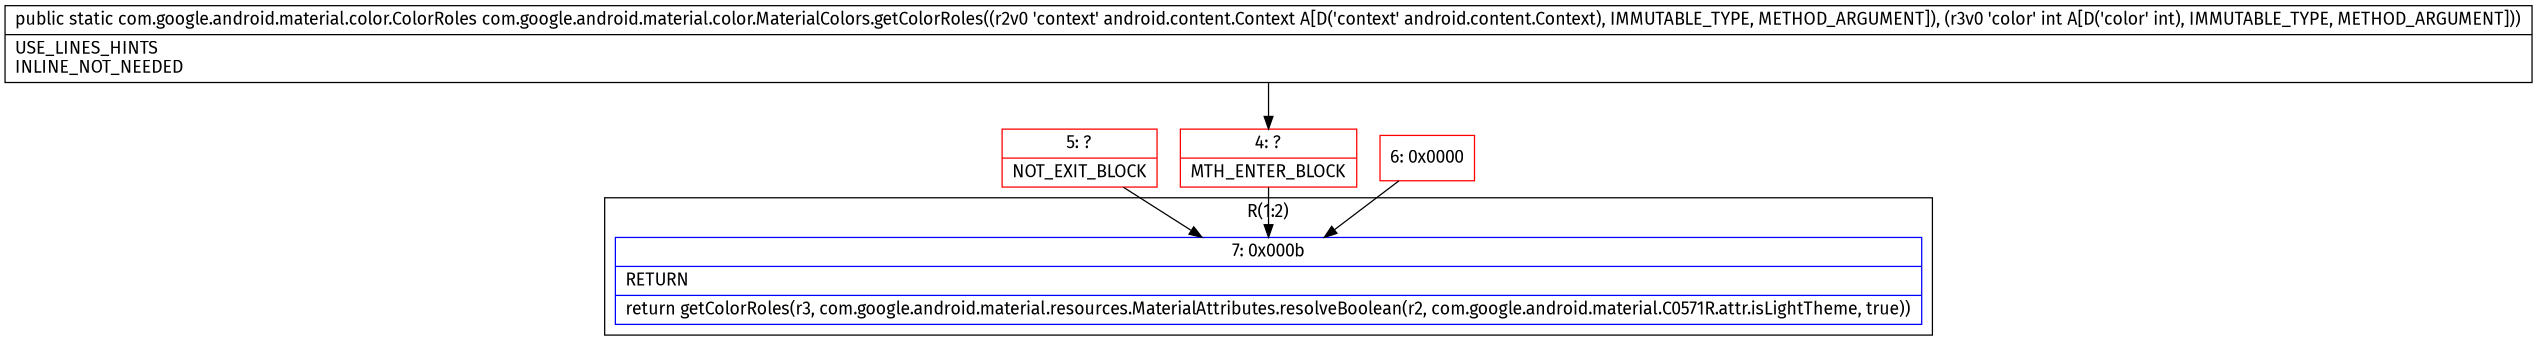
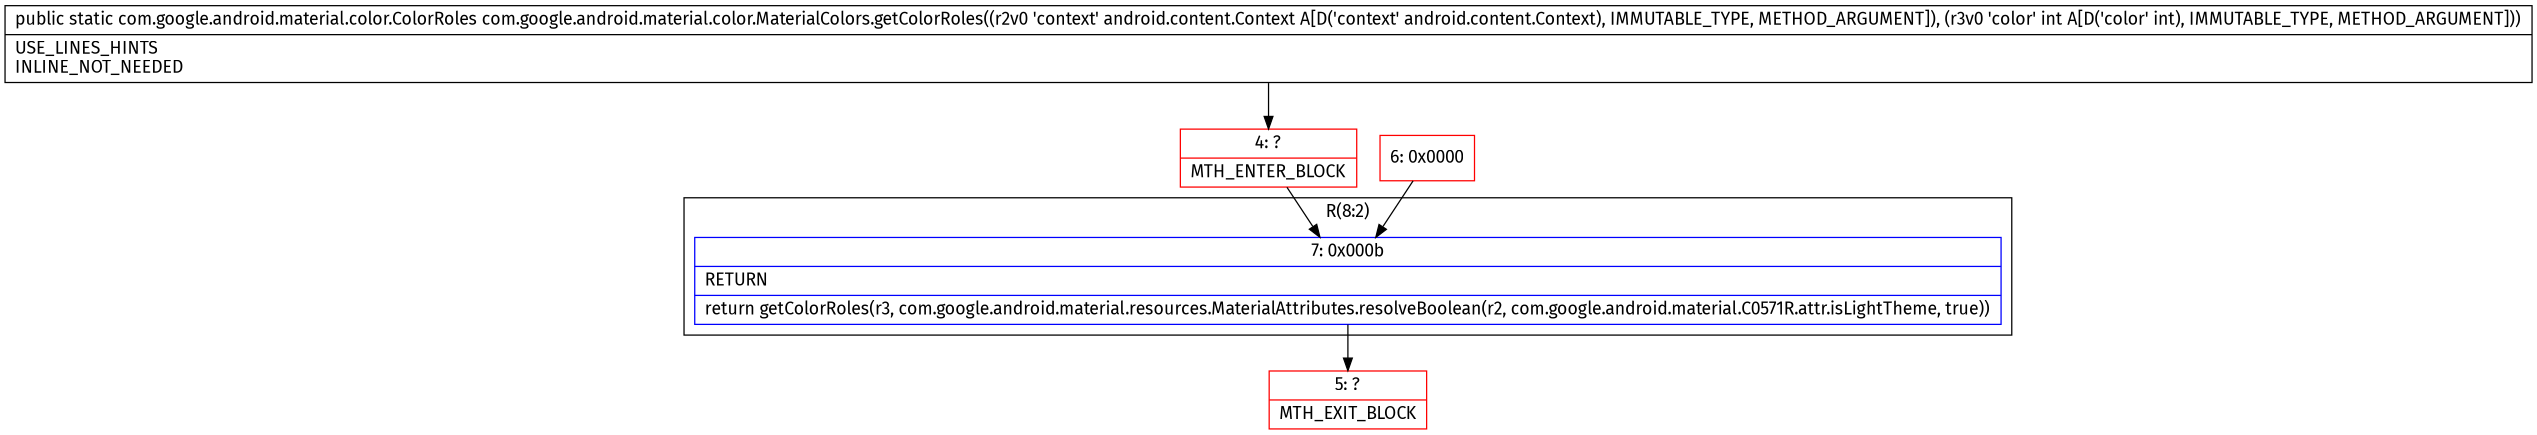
node "5: ?": text "NOT_EXIT_BLOCK" -> "MTH_EXIT_BLOCK"
edge "5: ?" -> "7: 0x000b": reversed
cluster "R(1:2)": label "R(1:2)" -> "R(8:2)"
